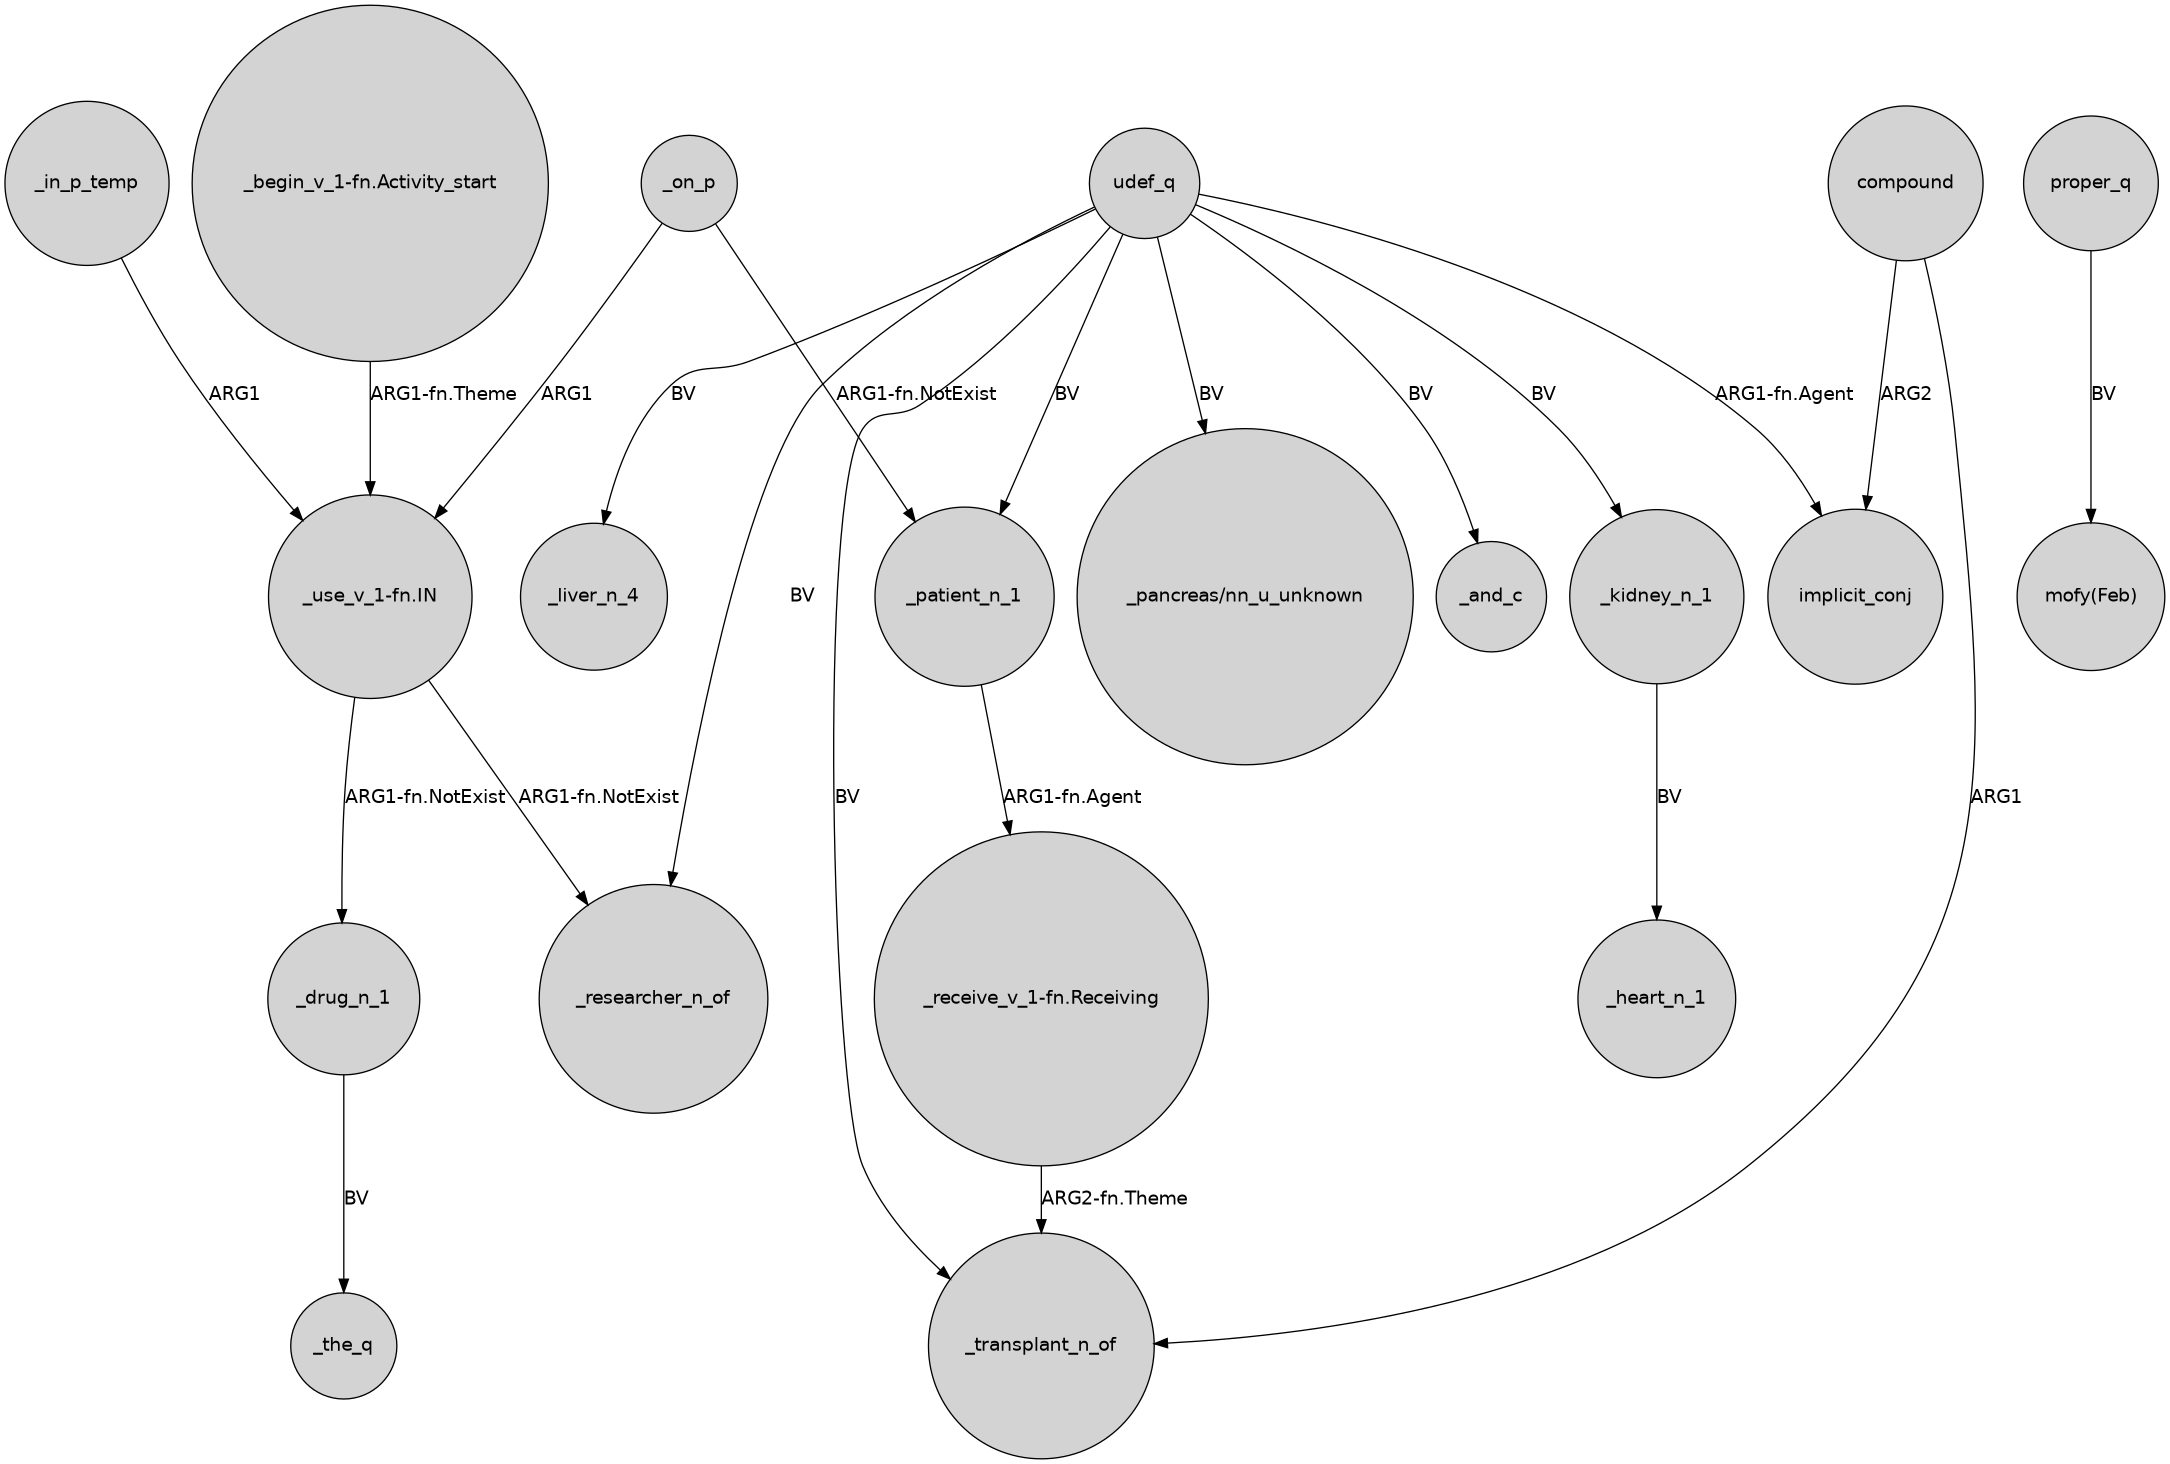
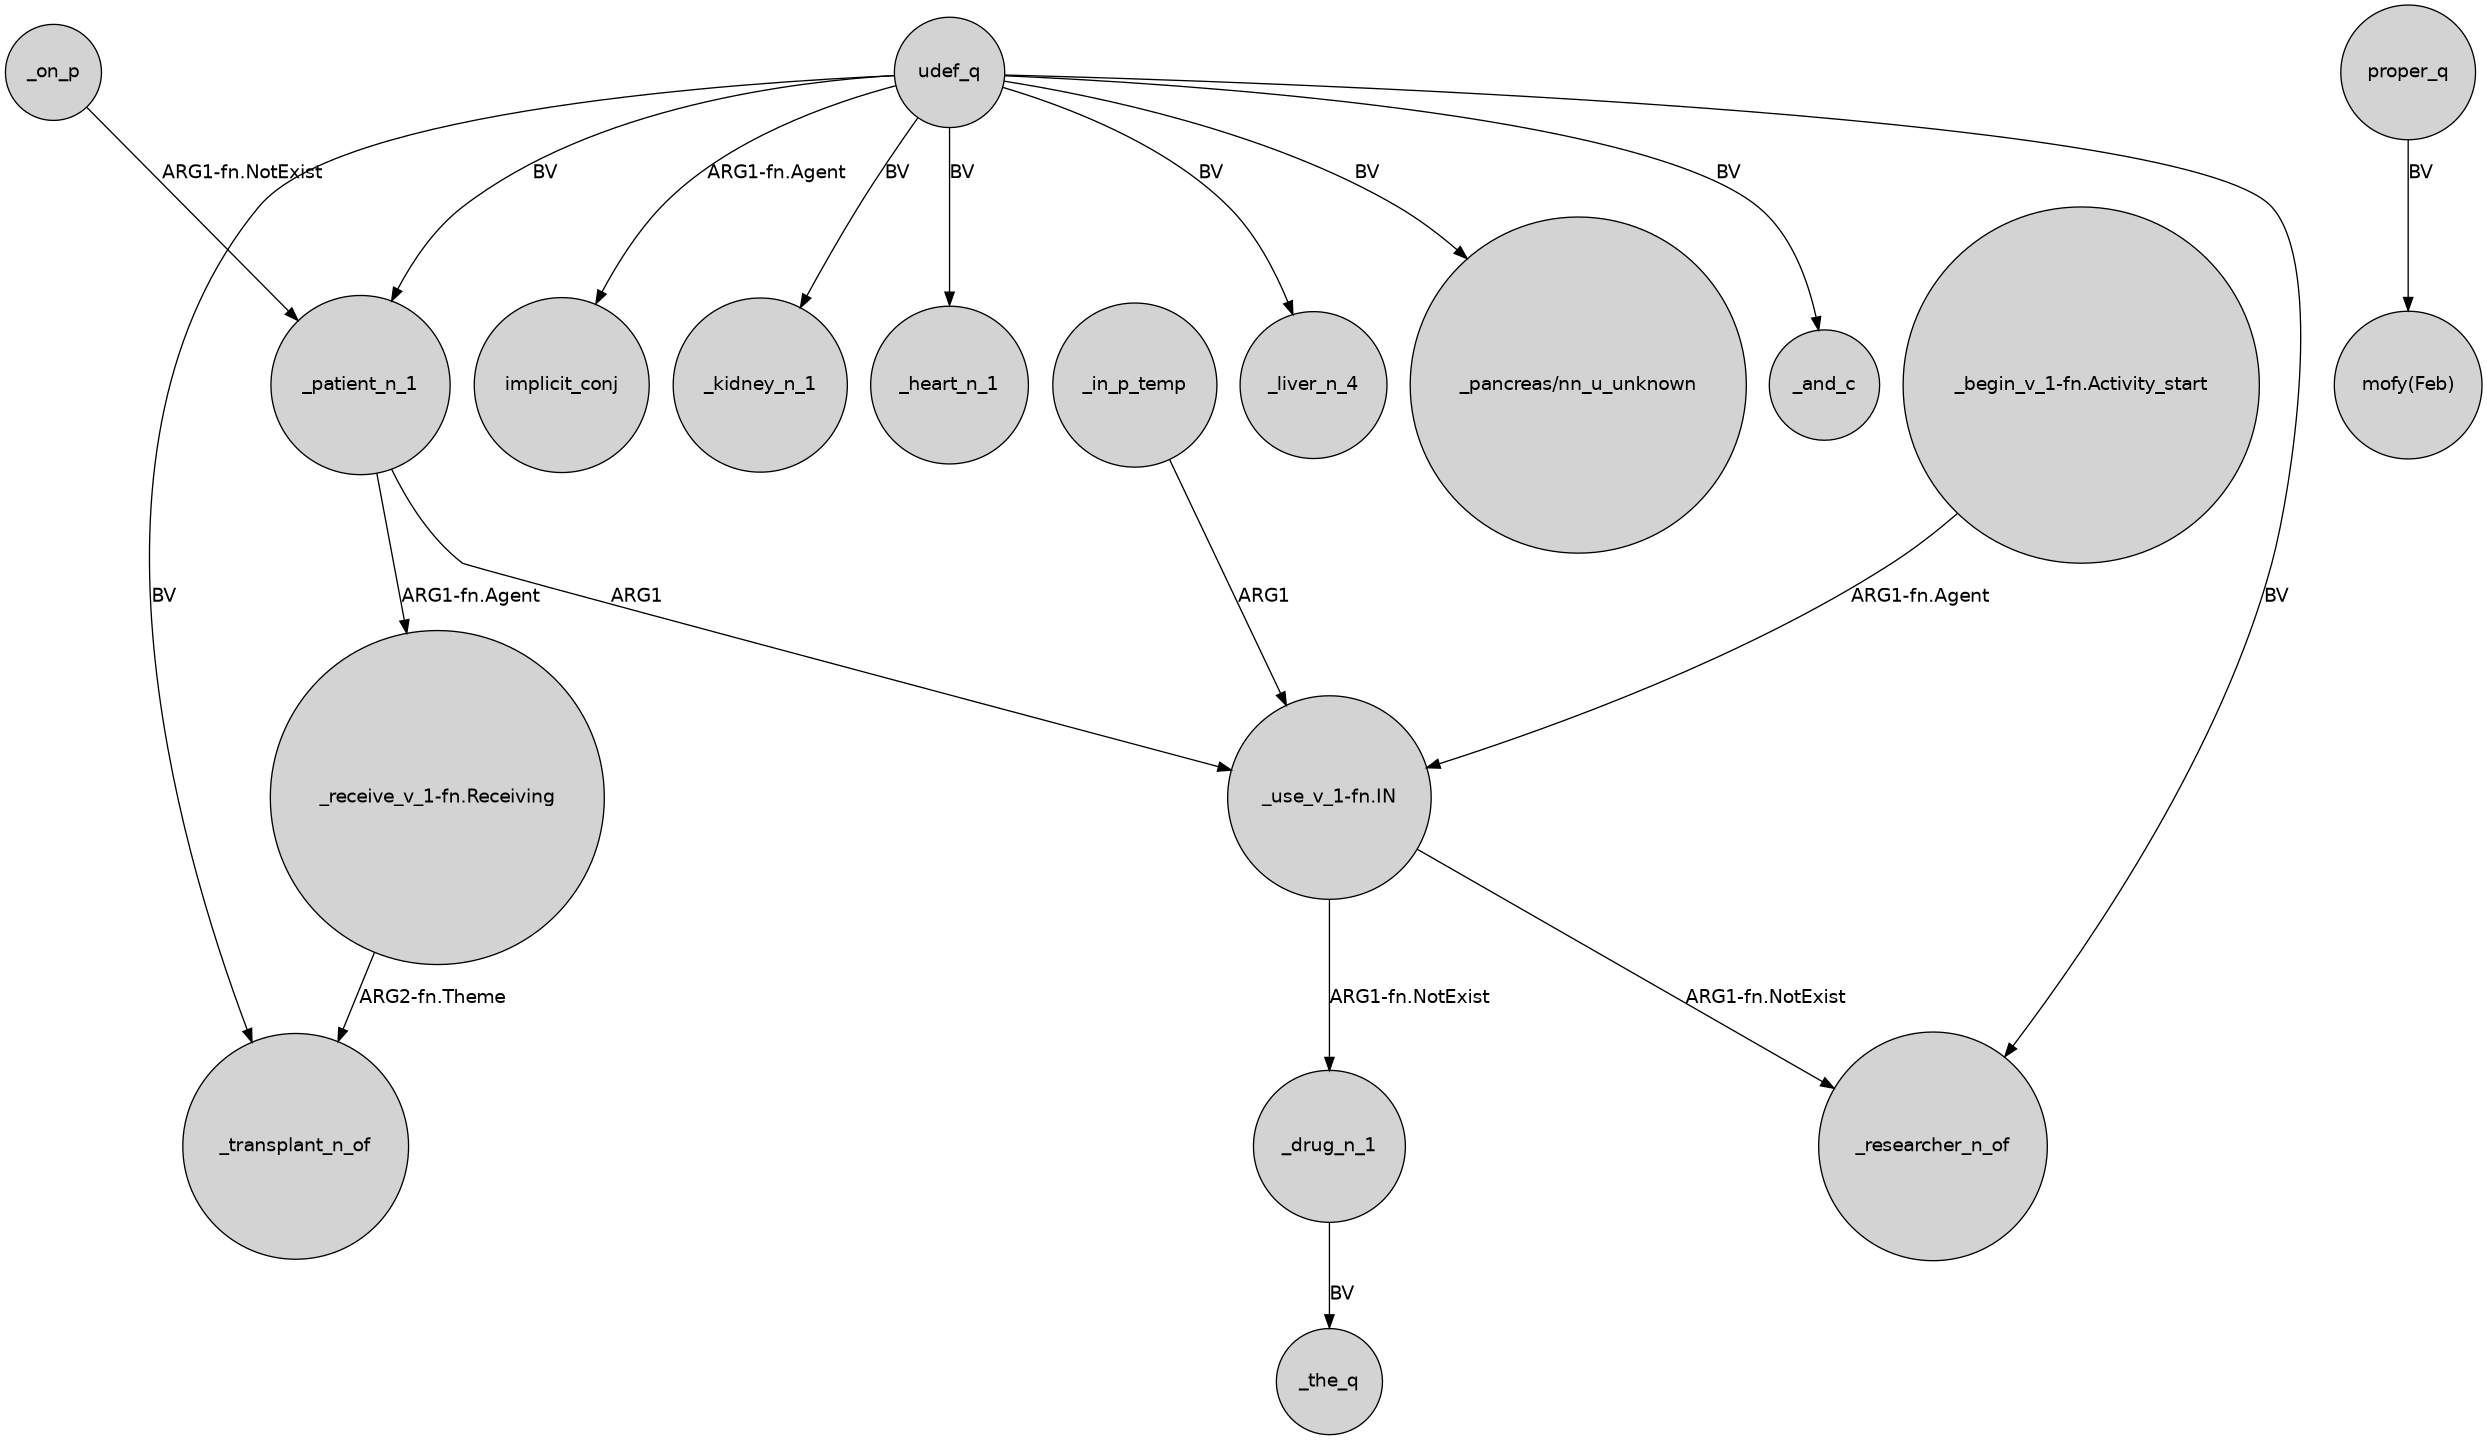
node "compound": removed
edge "_on_p" -> "_use_v_1-fn.IN": now "_patient_n_1" -> "_use_v_1-fn.IN"
edge "_begin_v_1-fn.Activity_start" -> "_use_v_1-fn.IN": label "ARG1-fn.Theme" -> "ARG1-fn.Agent"
edge "_kidney_n_1" -> "_heart_n_1": now "udef_q" -> "_heart_n_1"
